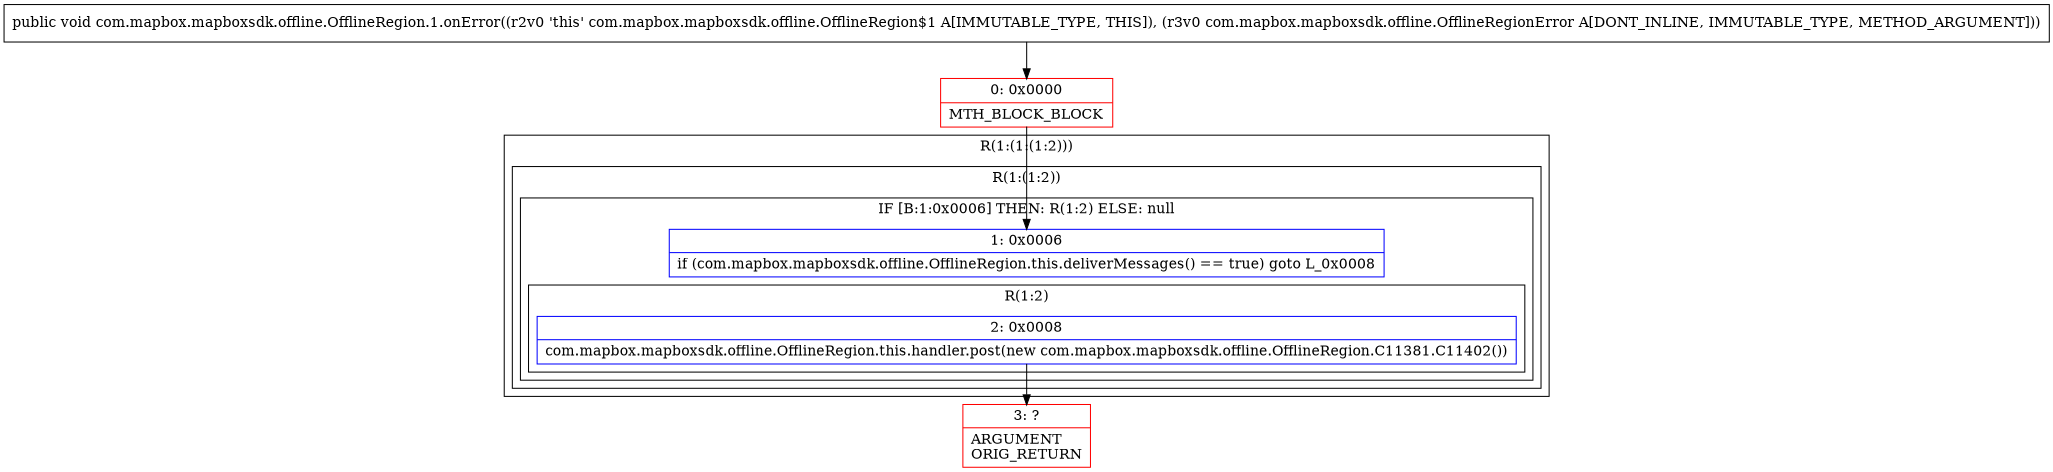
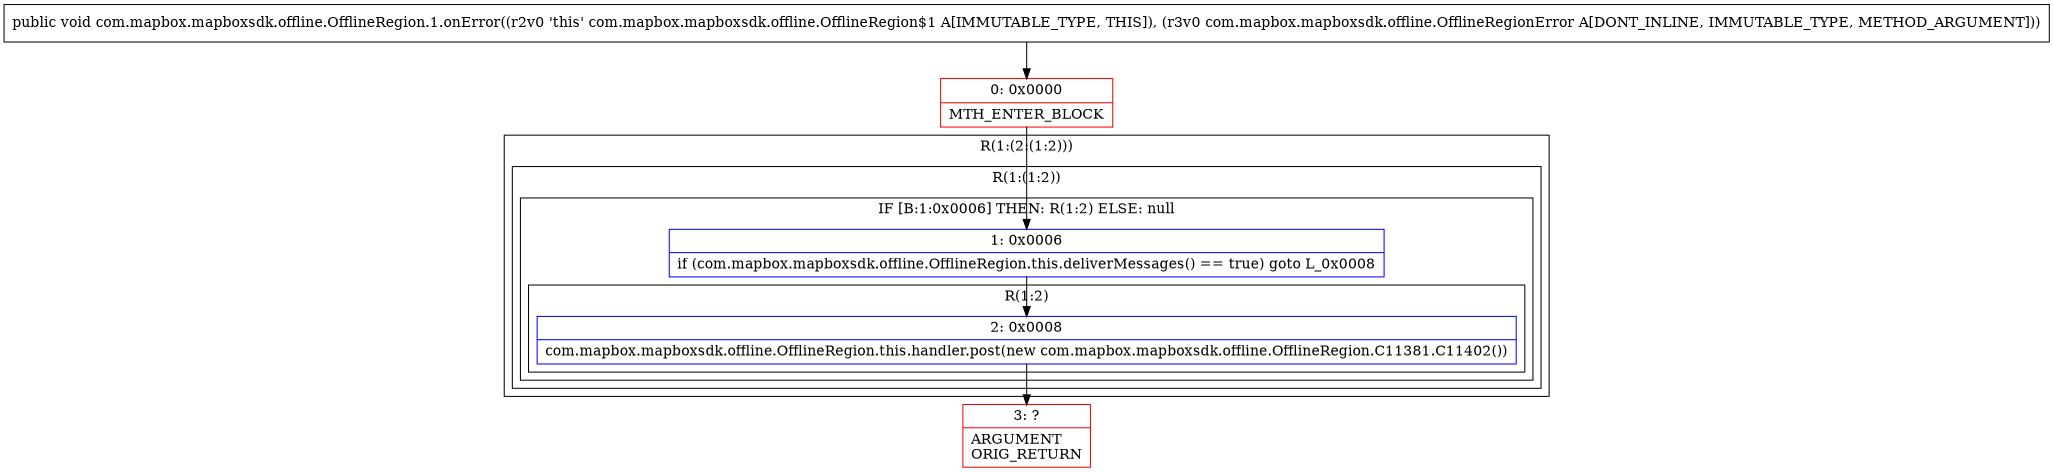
node "0: 0x0000": text "MTH_BLOCK_BLOCK" -> "MTH_ENTER_BLOCK"
cluster "R(1:(1:(1:2)))": label "R(1:(1:(1:2)))" -> "R(1:(2:(1:2)))"
edge "1: 0x0006" -> "2: 0x0008": added
